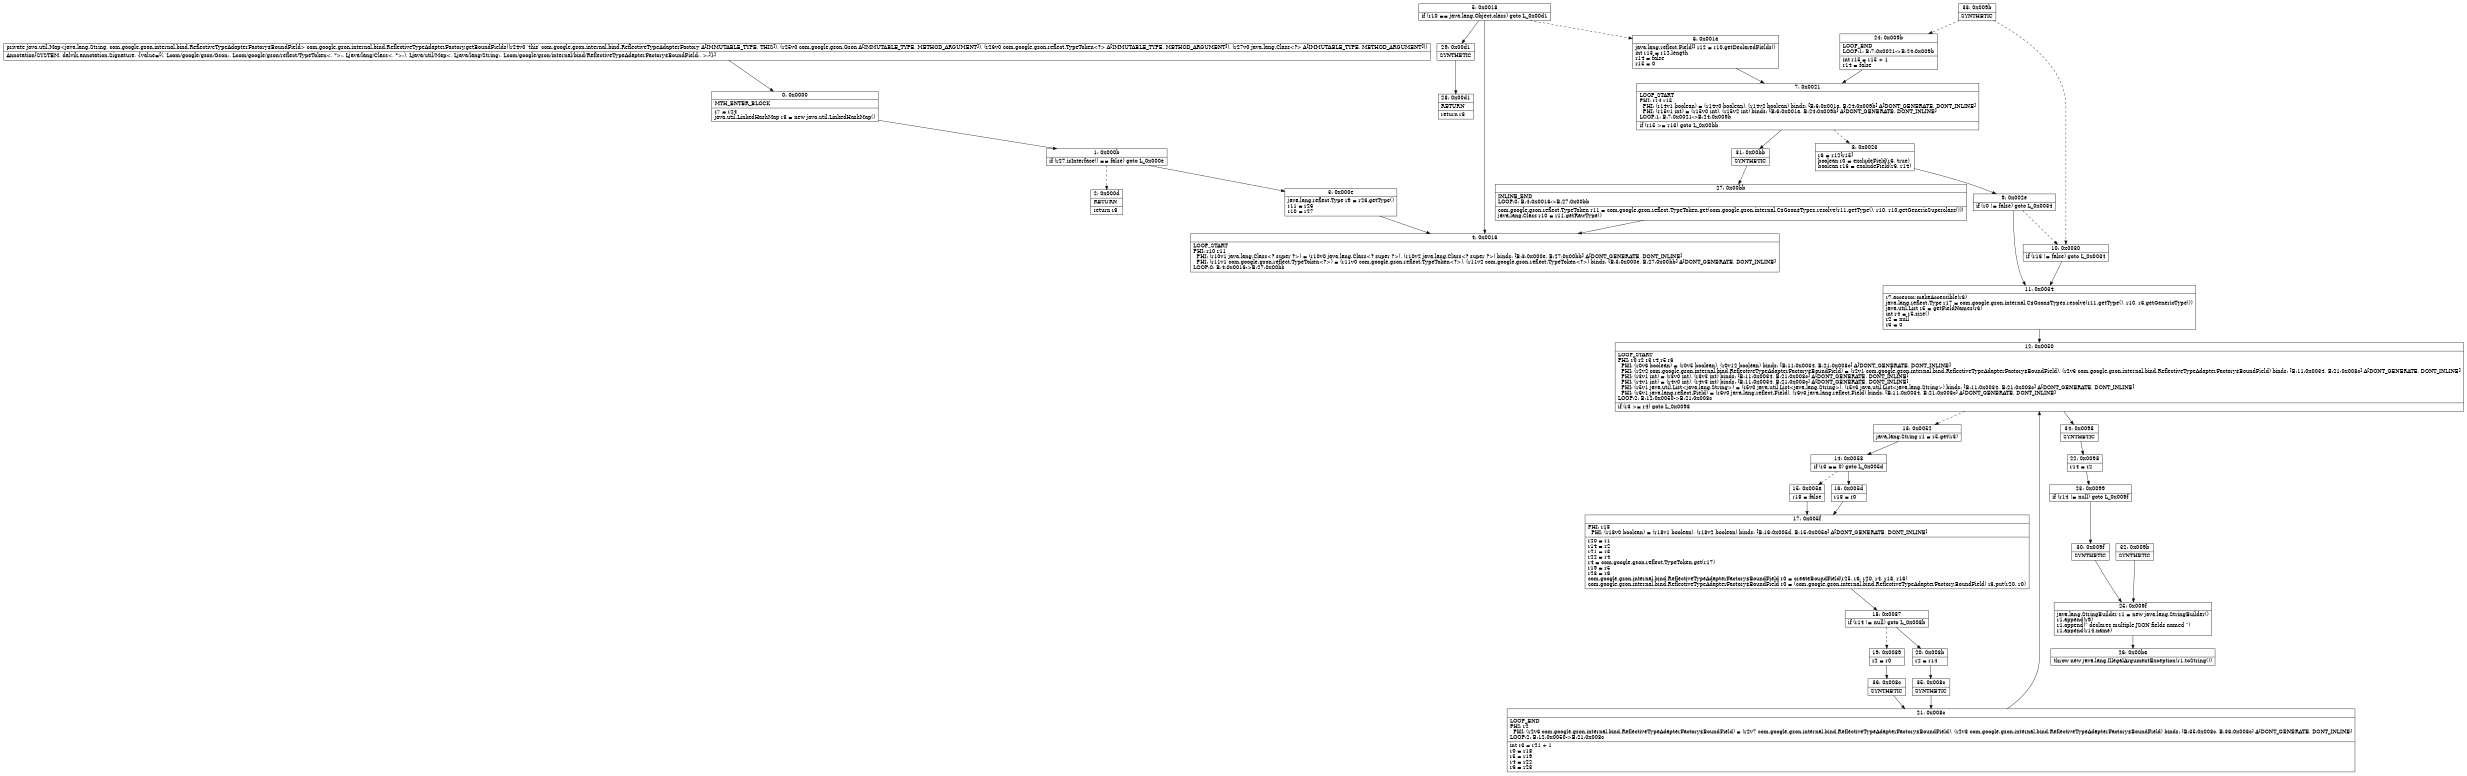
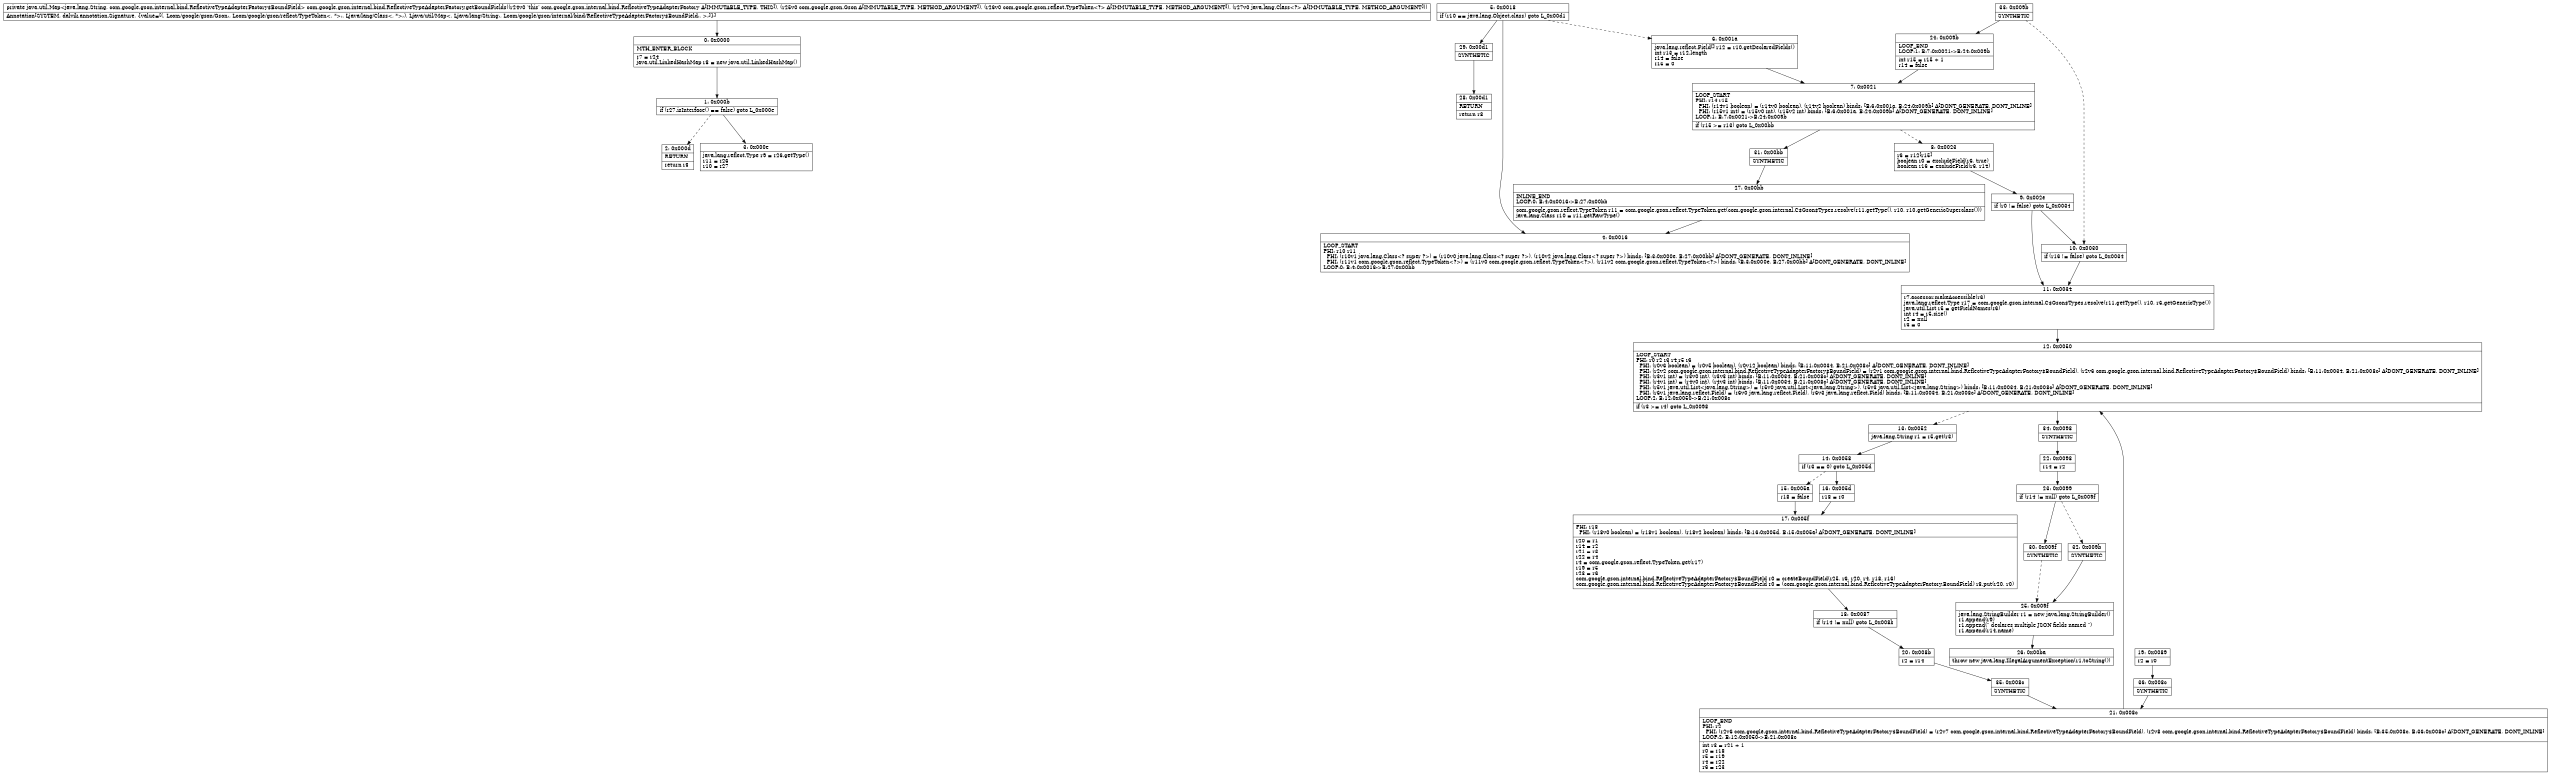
edge "33: 0x009b" -> "24: 0x009b": style dashed -> solid
edge "3: 0x000e" -> "4: 0x0016": removed
edge "9: 0x002e" -> "10: 0x0030": style dashed -> solid
edge "23: 0x0099" -> "32: 0x009b": added
edge "30: 0x009f" -> "25: 0x009f": style solid -> dashed
edge "18: 0x0087" -> "19: 0x0089": removed
